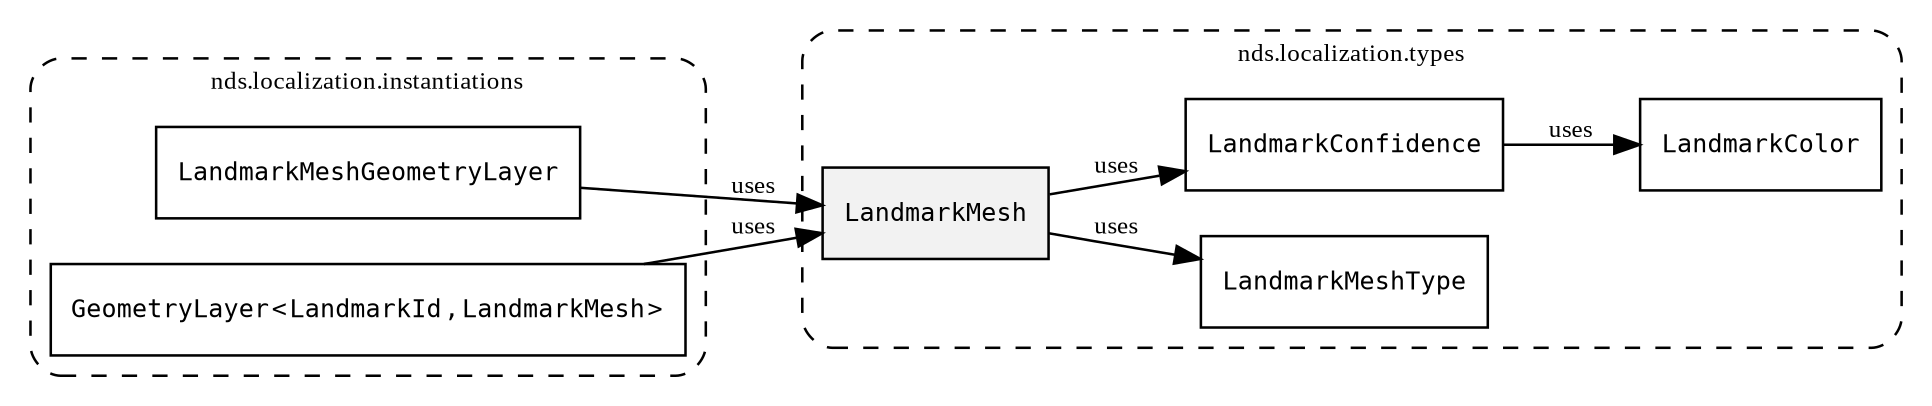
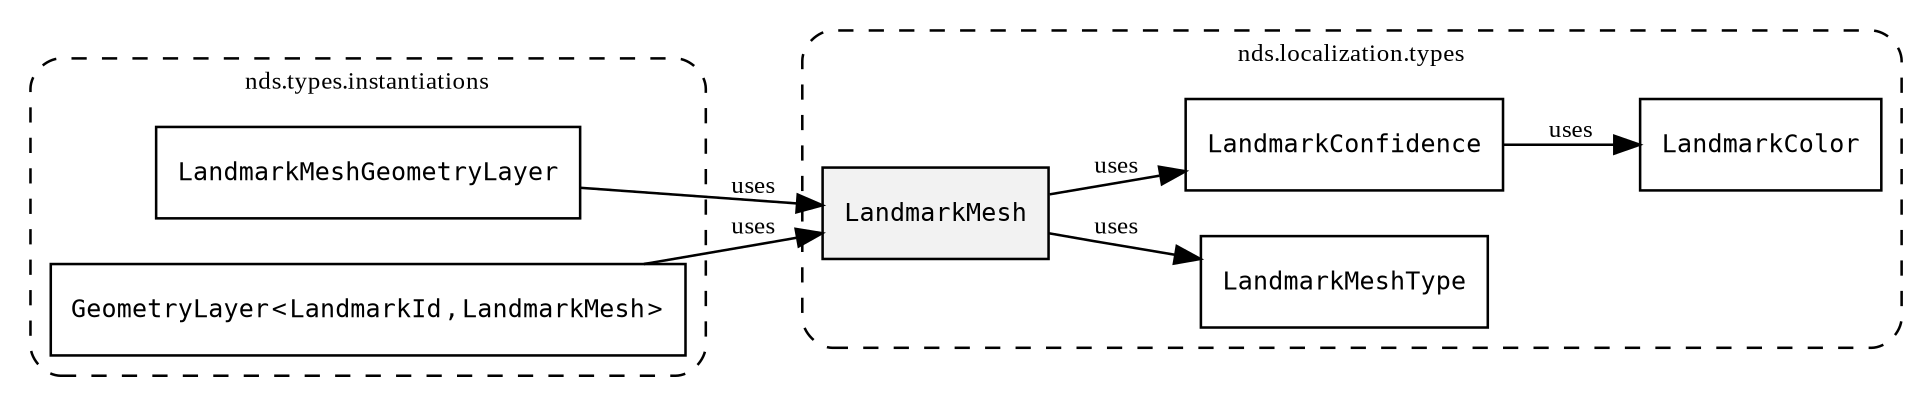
cluster "nds.localization.instantiations": label "nds.localization.instantiations" -> "nds.types.instantiations"
